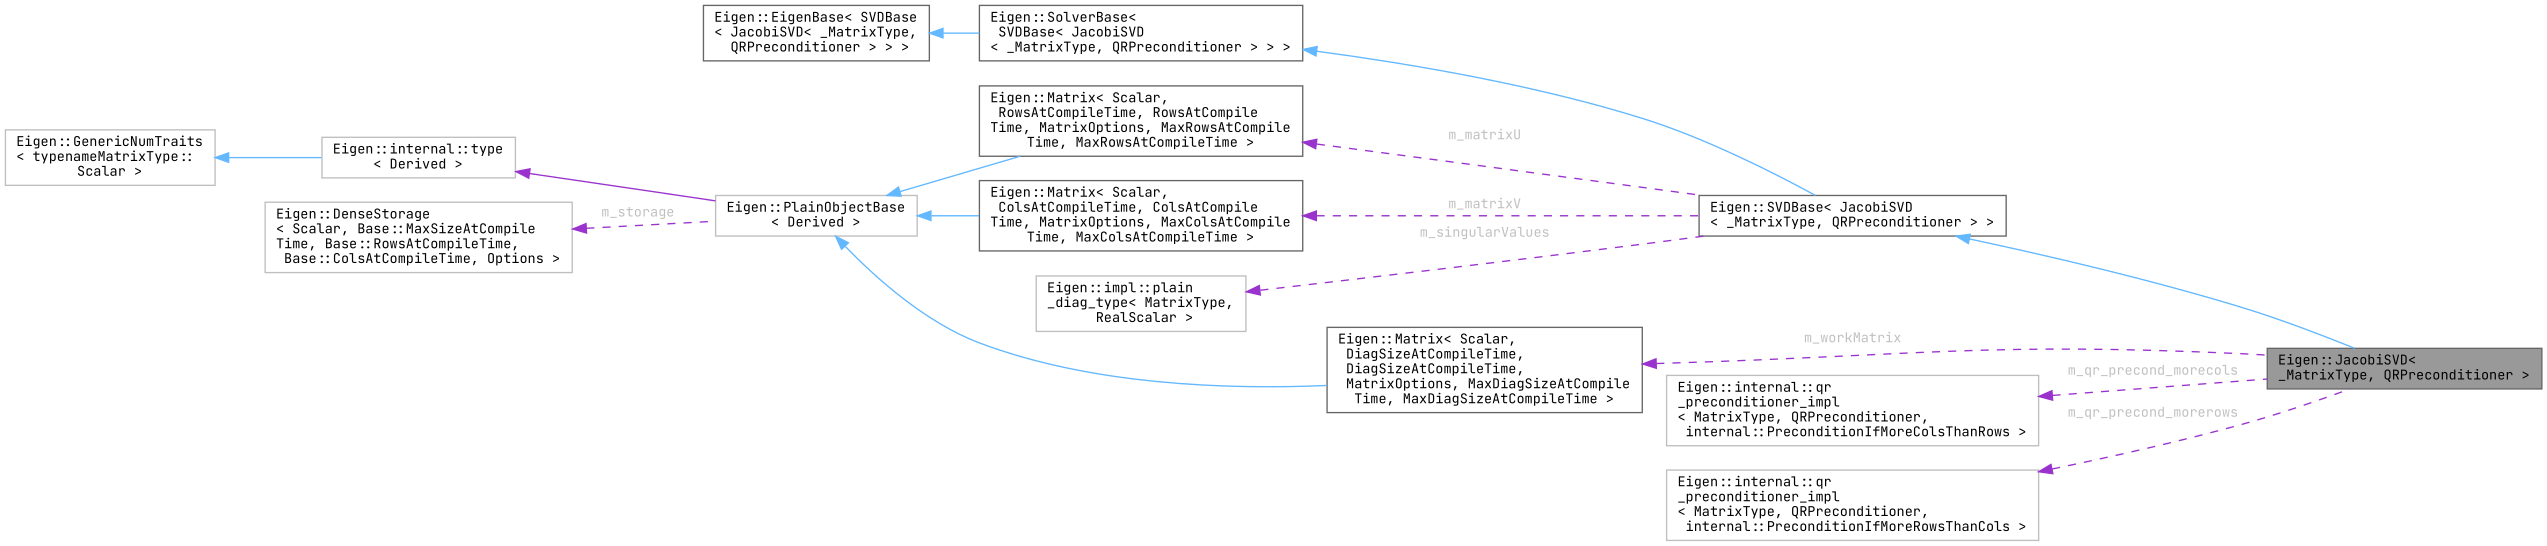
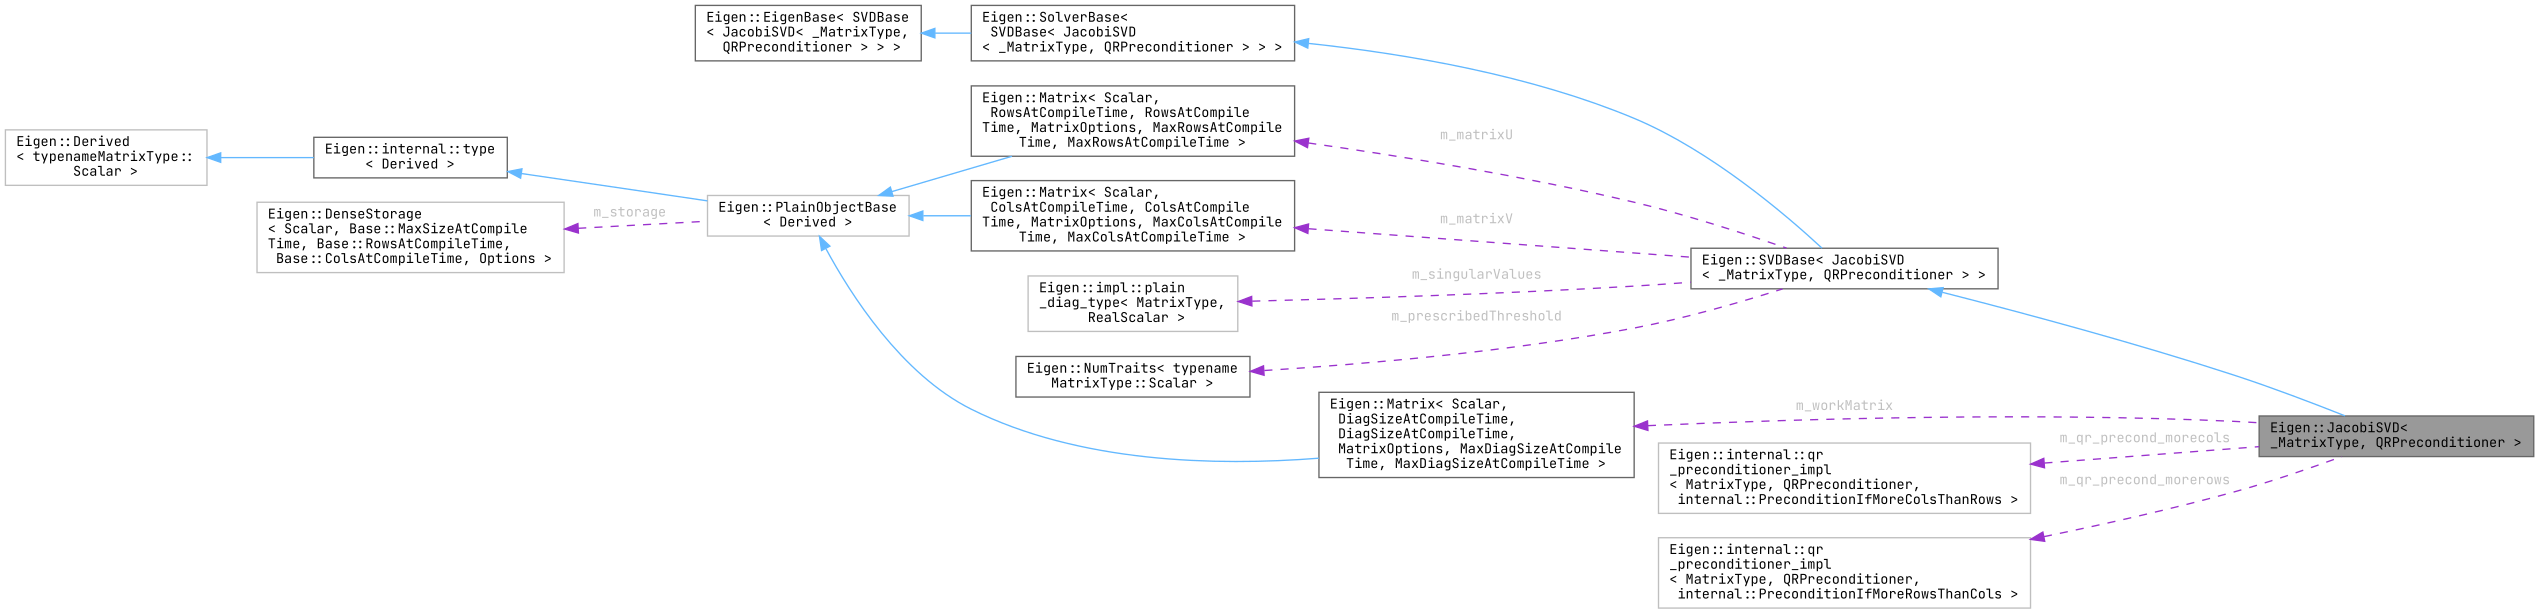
node "Eigen::GenericNumTraits < typenameMatrixType:: Scalar >": label "Eigen::GenericNumTraits < typenameMatrixType:: Scalar >" -> "Eigen::Derived < typenameMatrixType:: Scalar >"
node "Eigen::internal::type < Derived >": color grey75 -> gray40
edge "Eigen::PlainObjectBase < Derived >" -> "Eigen::internal::type < Derived >": color darkorchid3 -> steelblue1
node "Eigen::NumTraits< typename MatrixType::Scalar >": added
